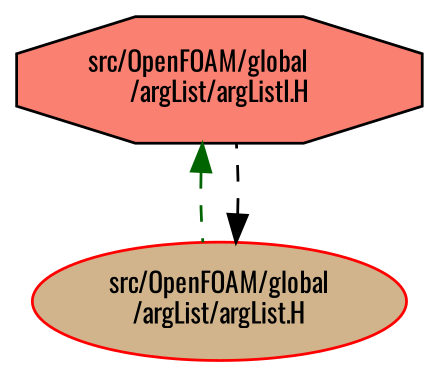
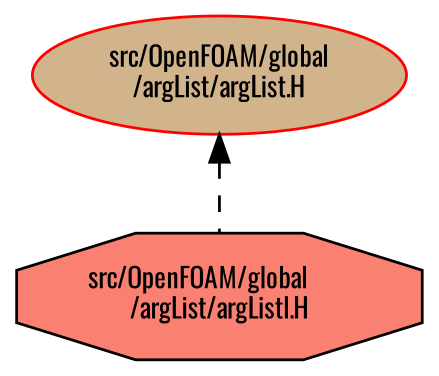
edge "src/OpenFOAM/global /argList/argList.H" -> "src/OpenFOAM/global /argList/argListI.H": removed
